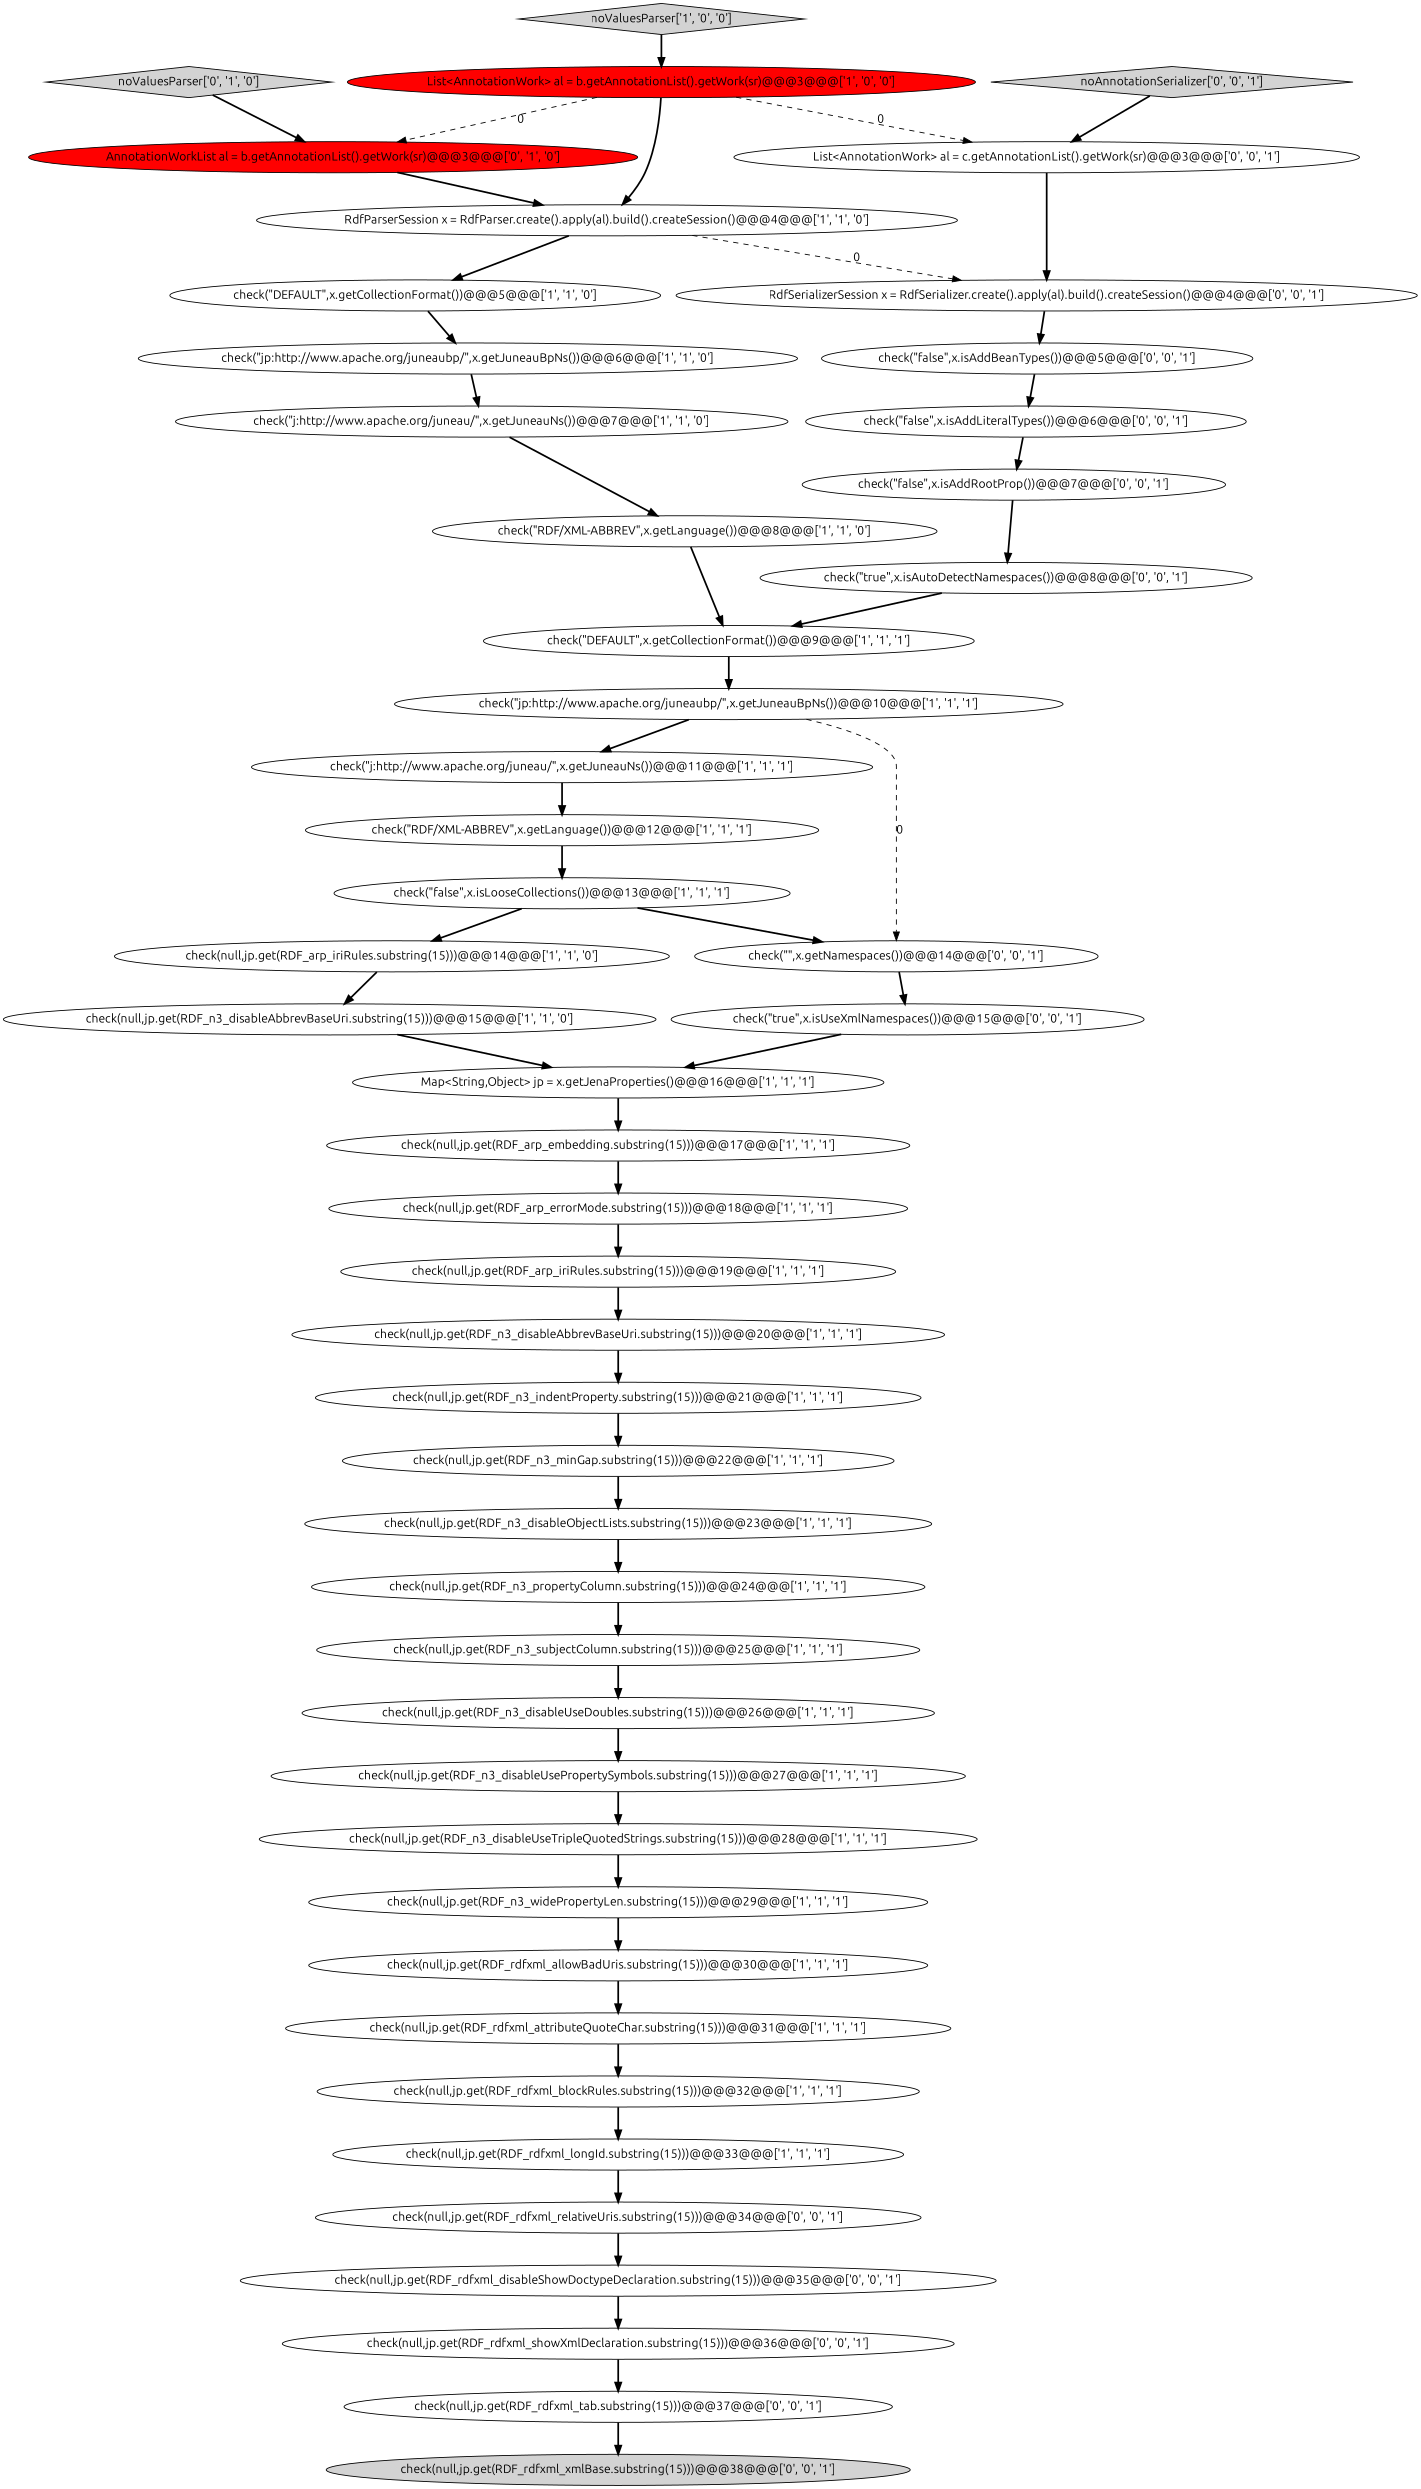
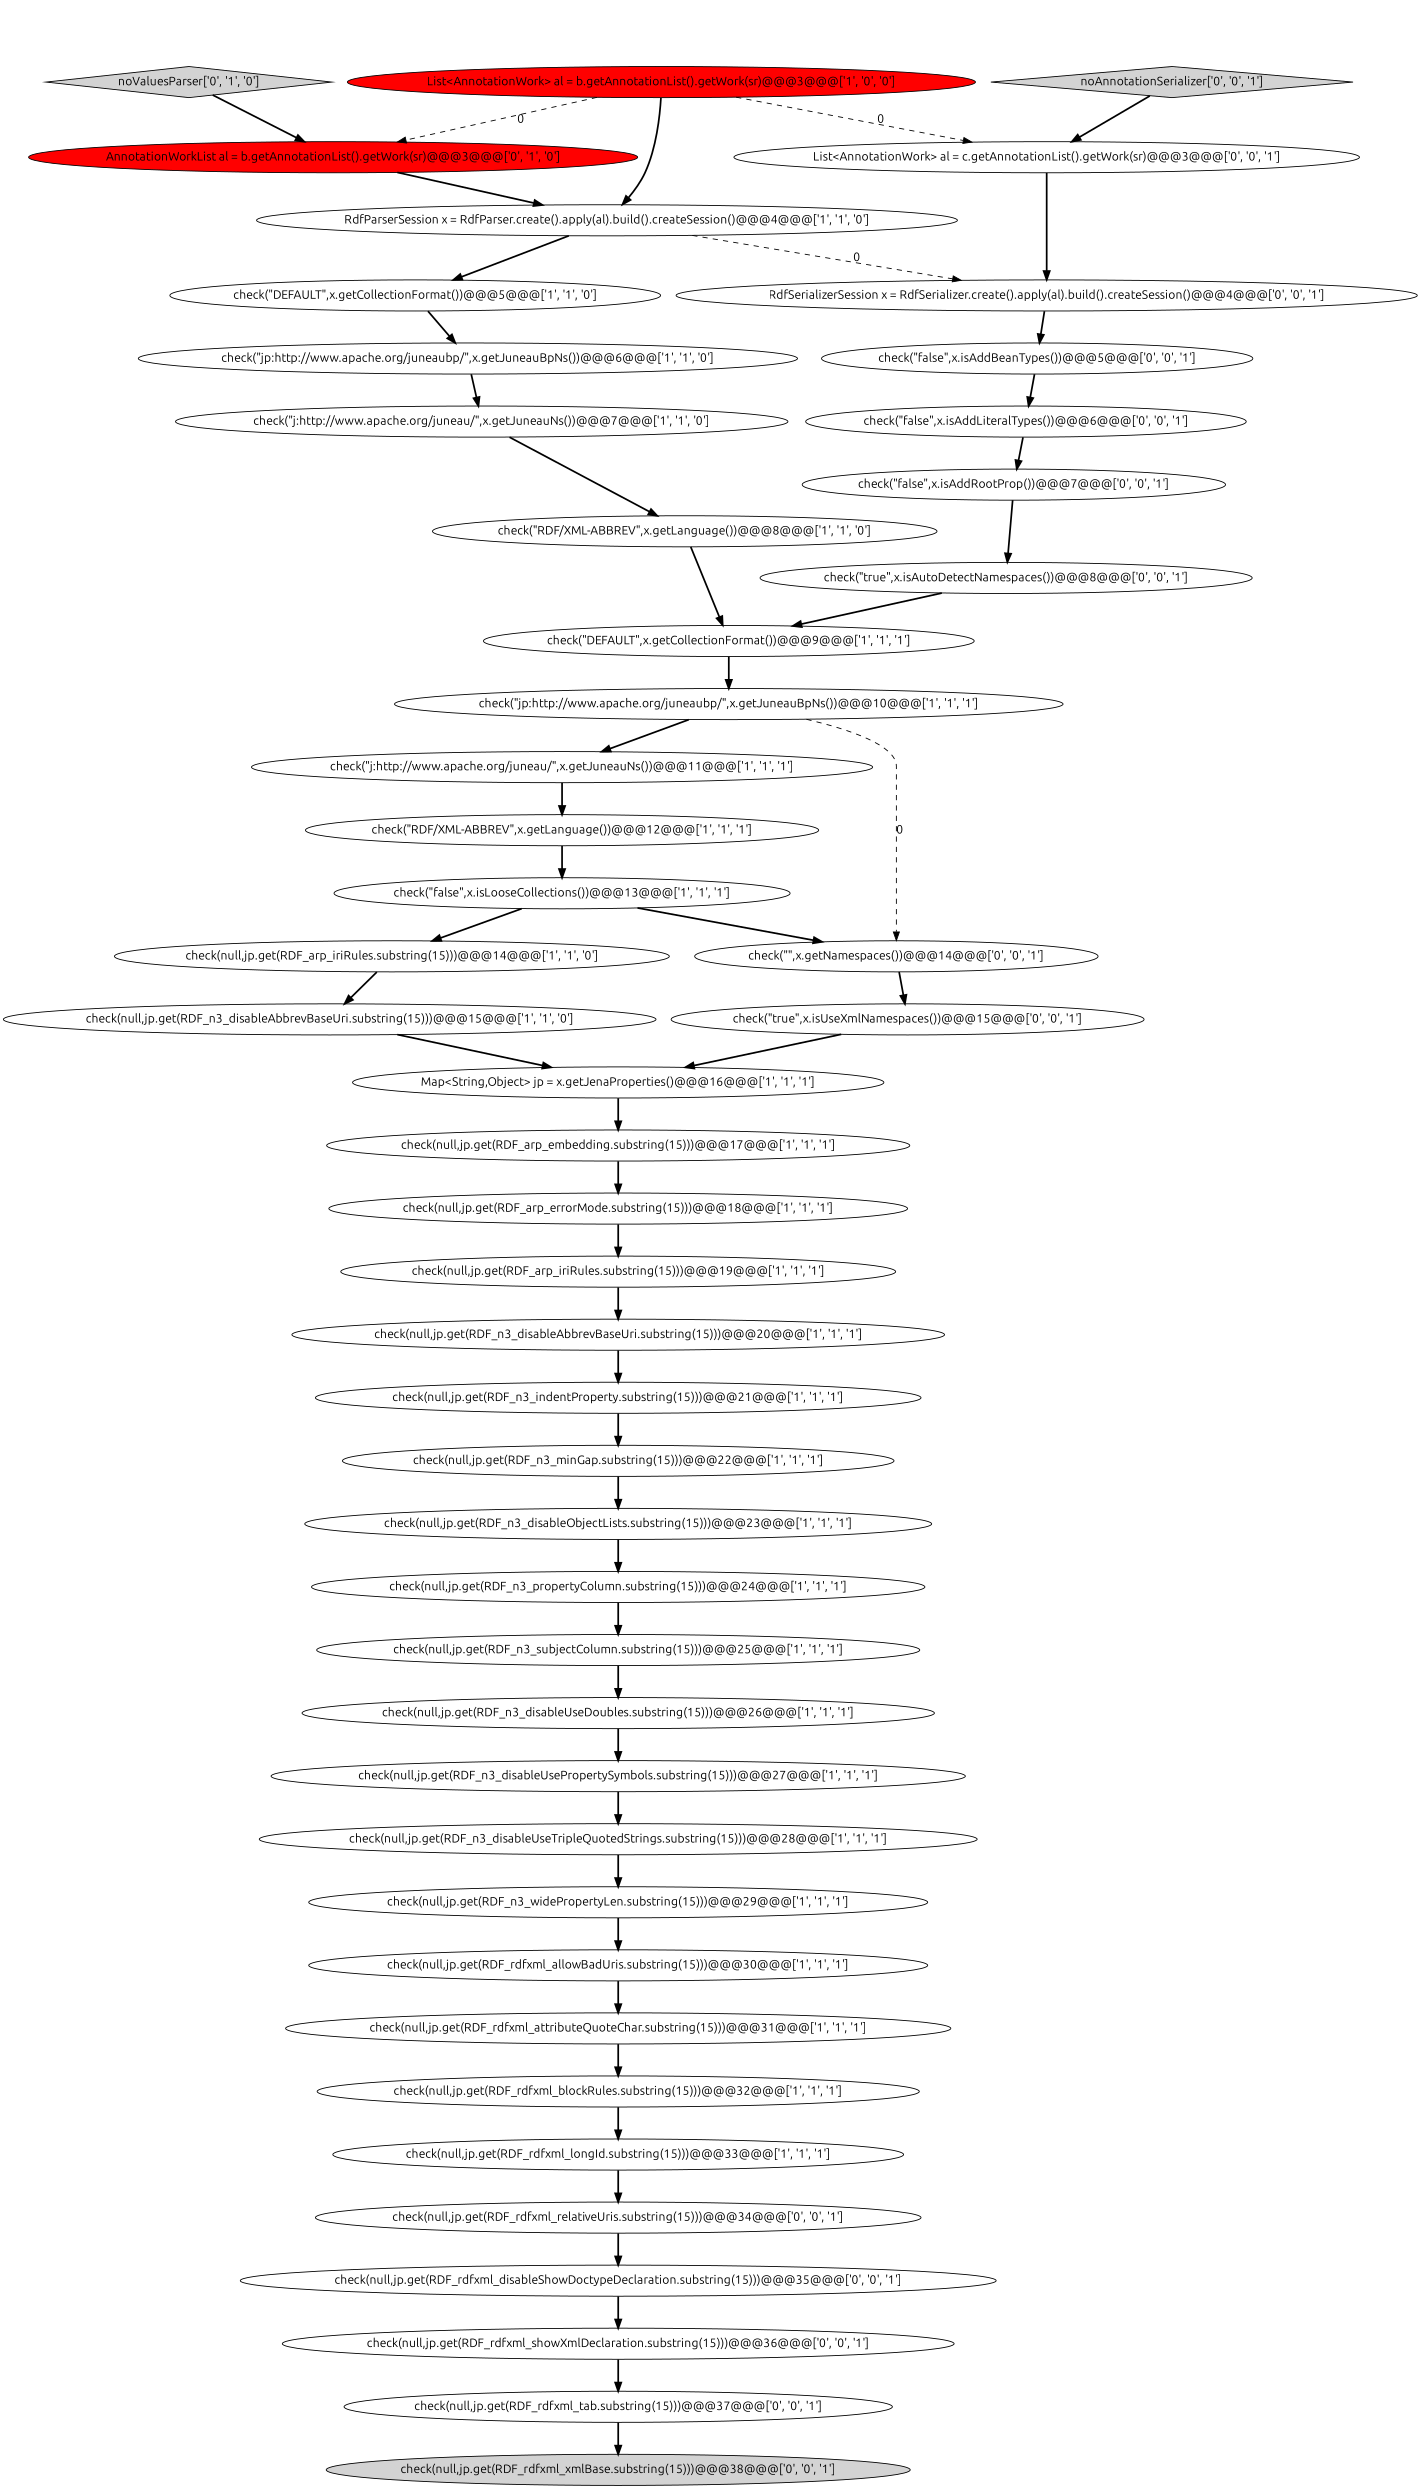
node "noValuesParser['1', '0', '0']": removed
